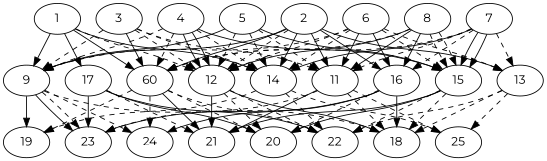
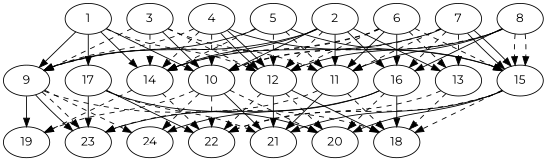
node "60": label "60" -> "10"
node "25": removed
